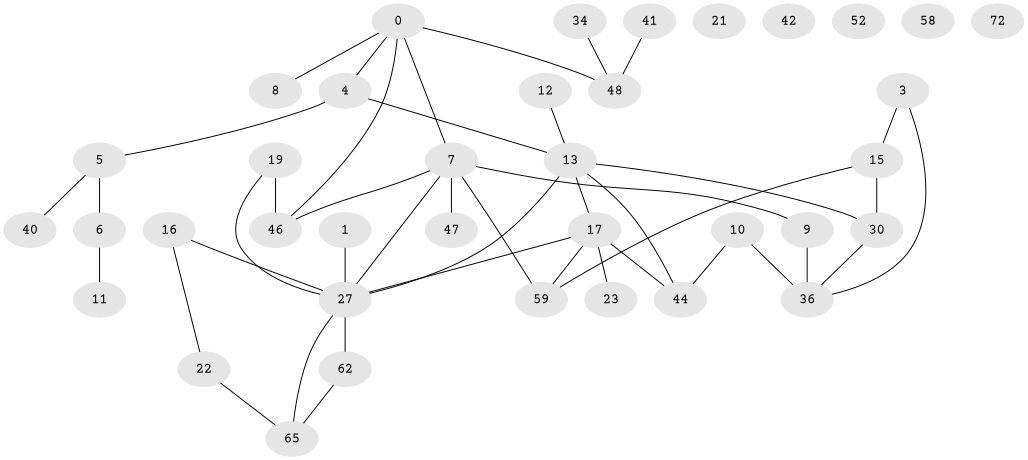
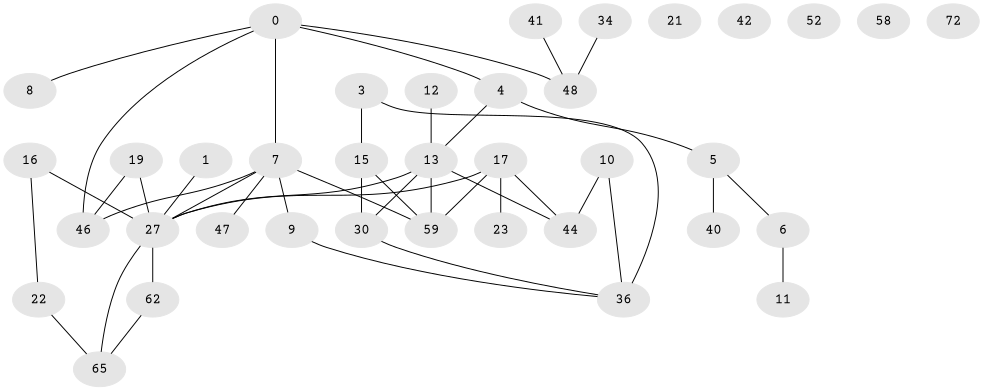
edge "13" -- "17": now "13" -- "59"
